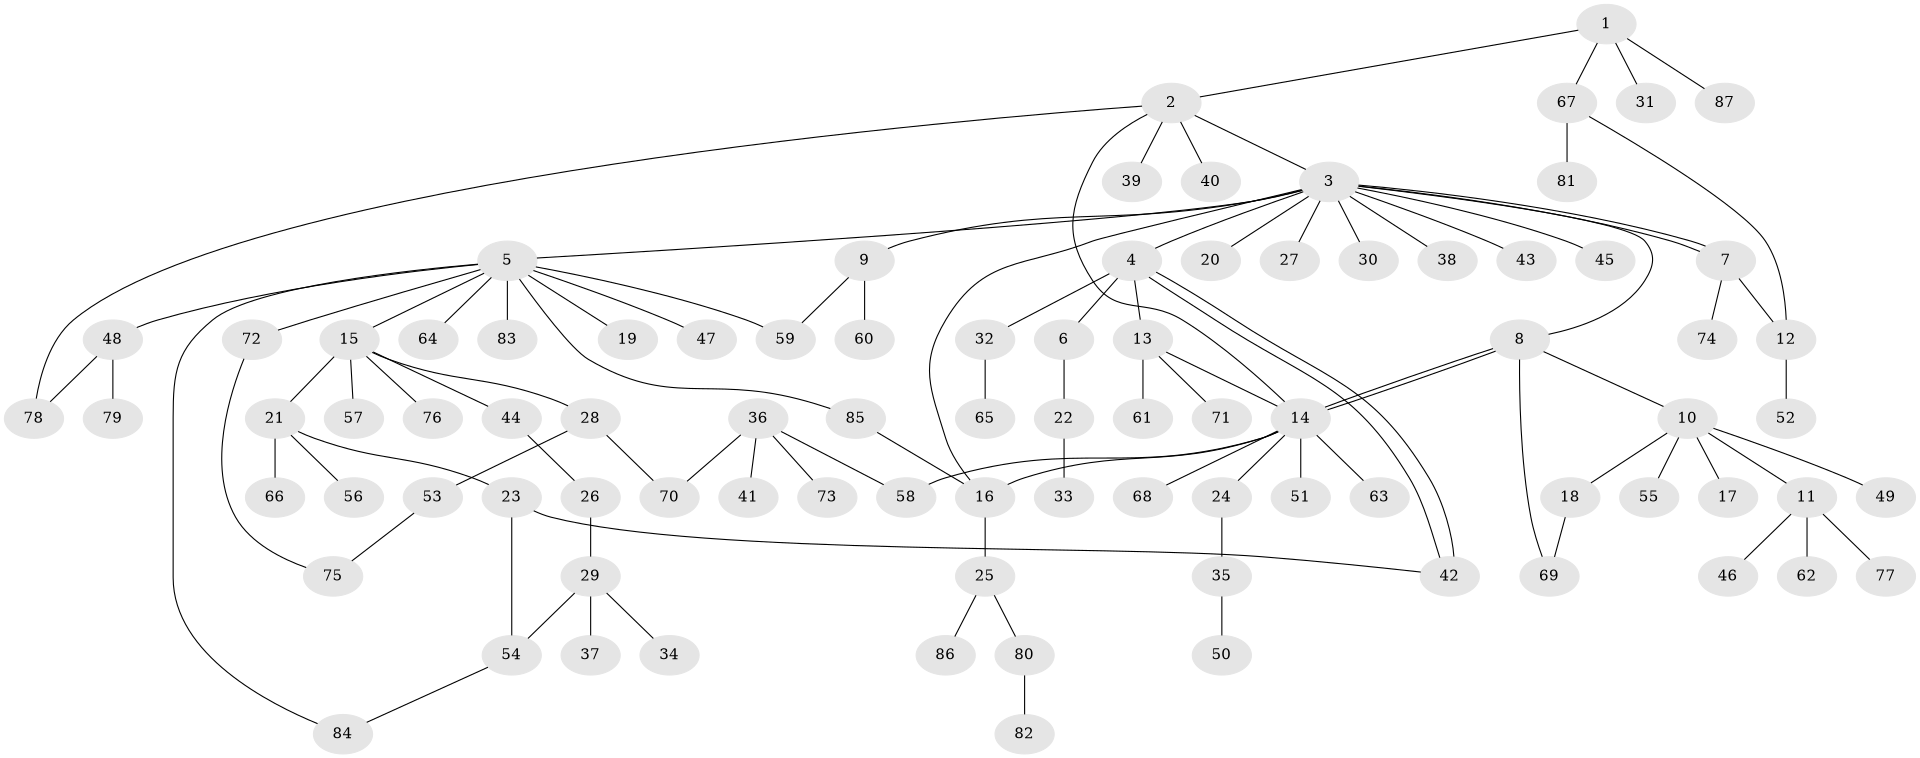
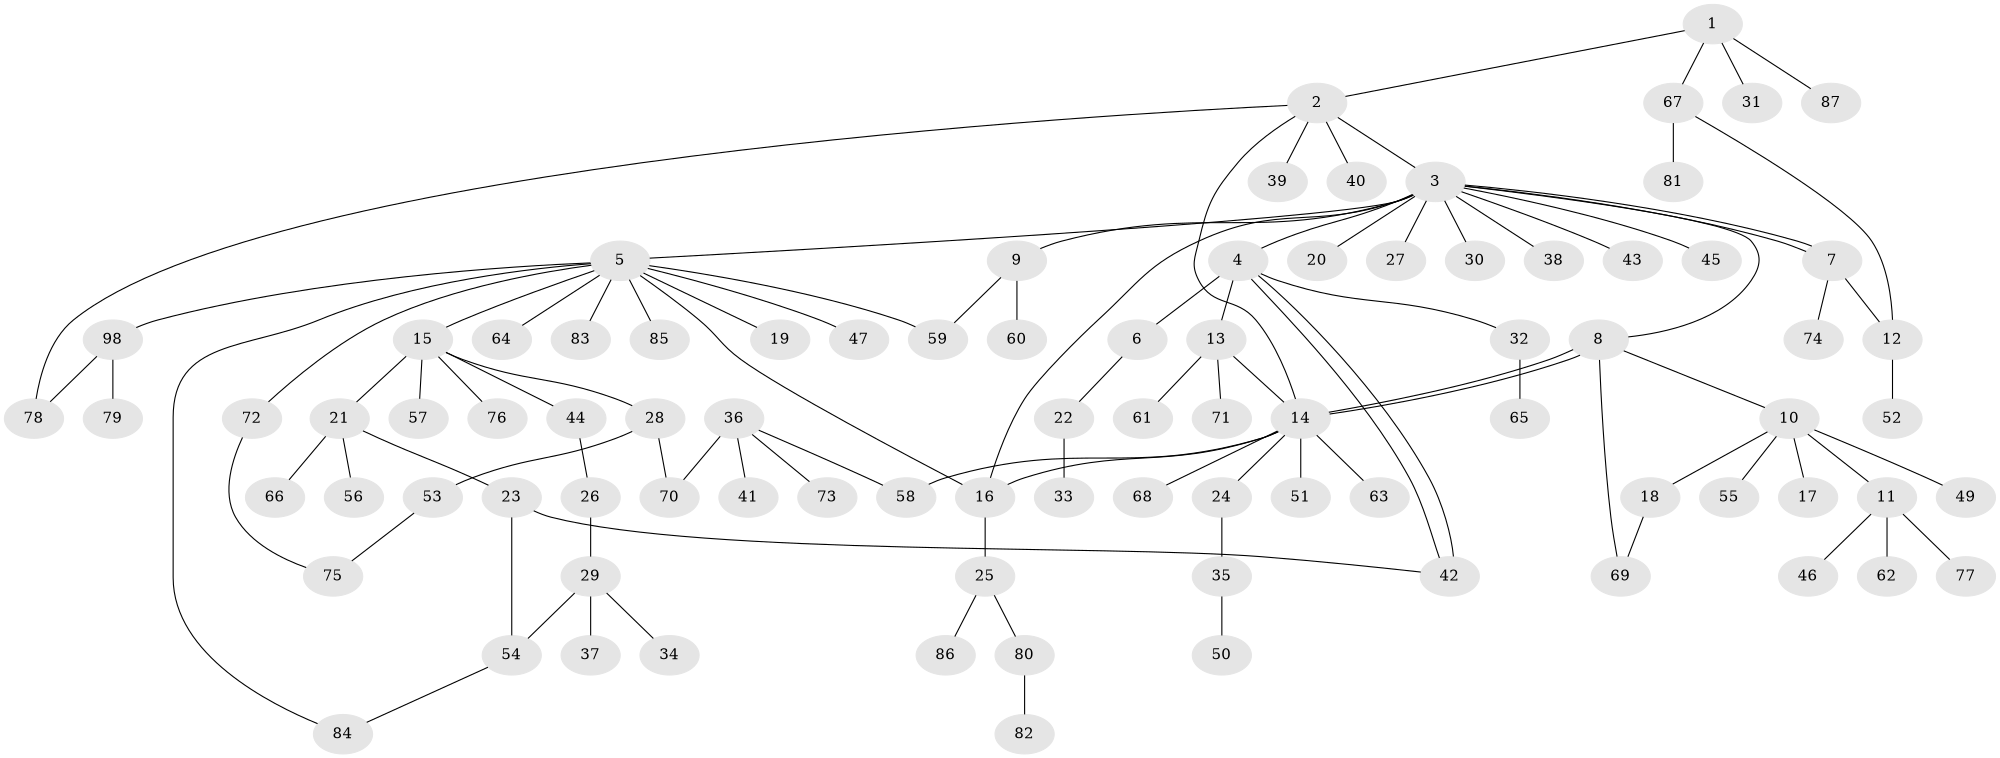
node "48": label "48" -> "98"
edge "85" -- "16": now "5" -- "16"
